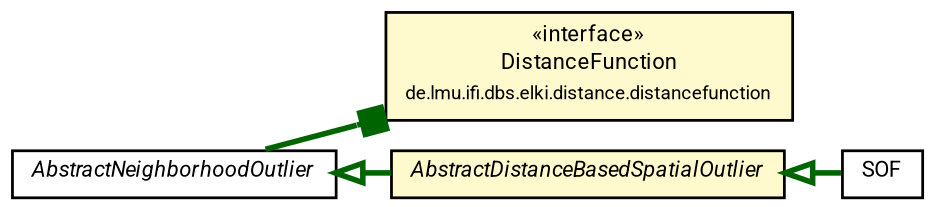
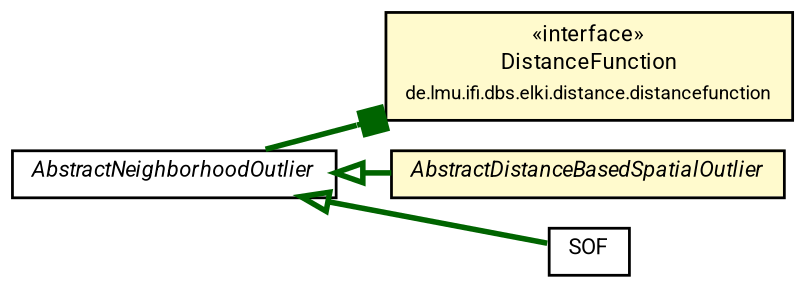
edge "SOF" -> "AbstractDistanceBasedSpatialOutlier": now "SOF" -> "AbstractNeighborhoodOutlier"
